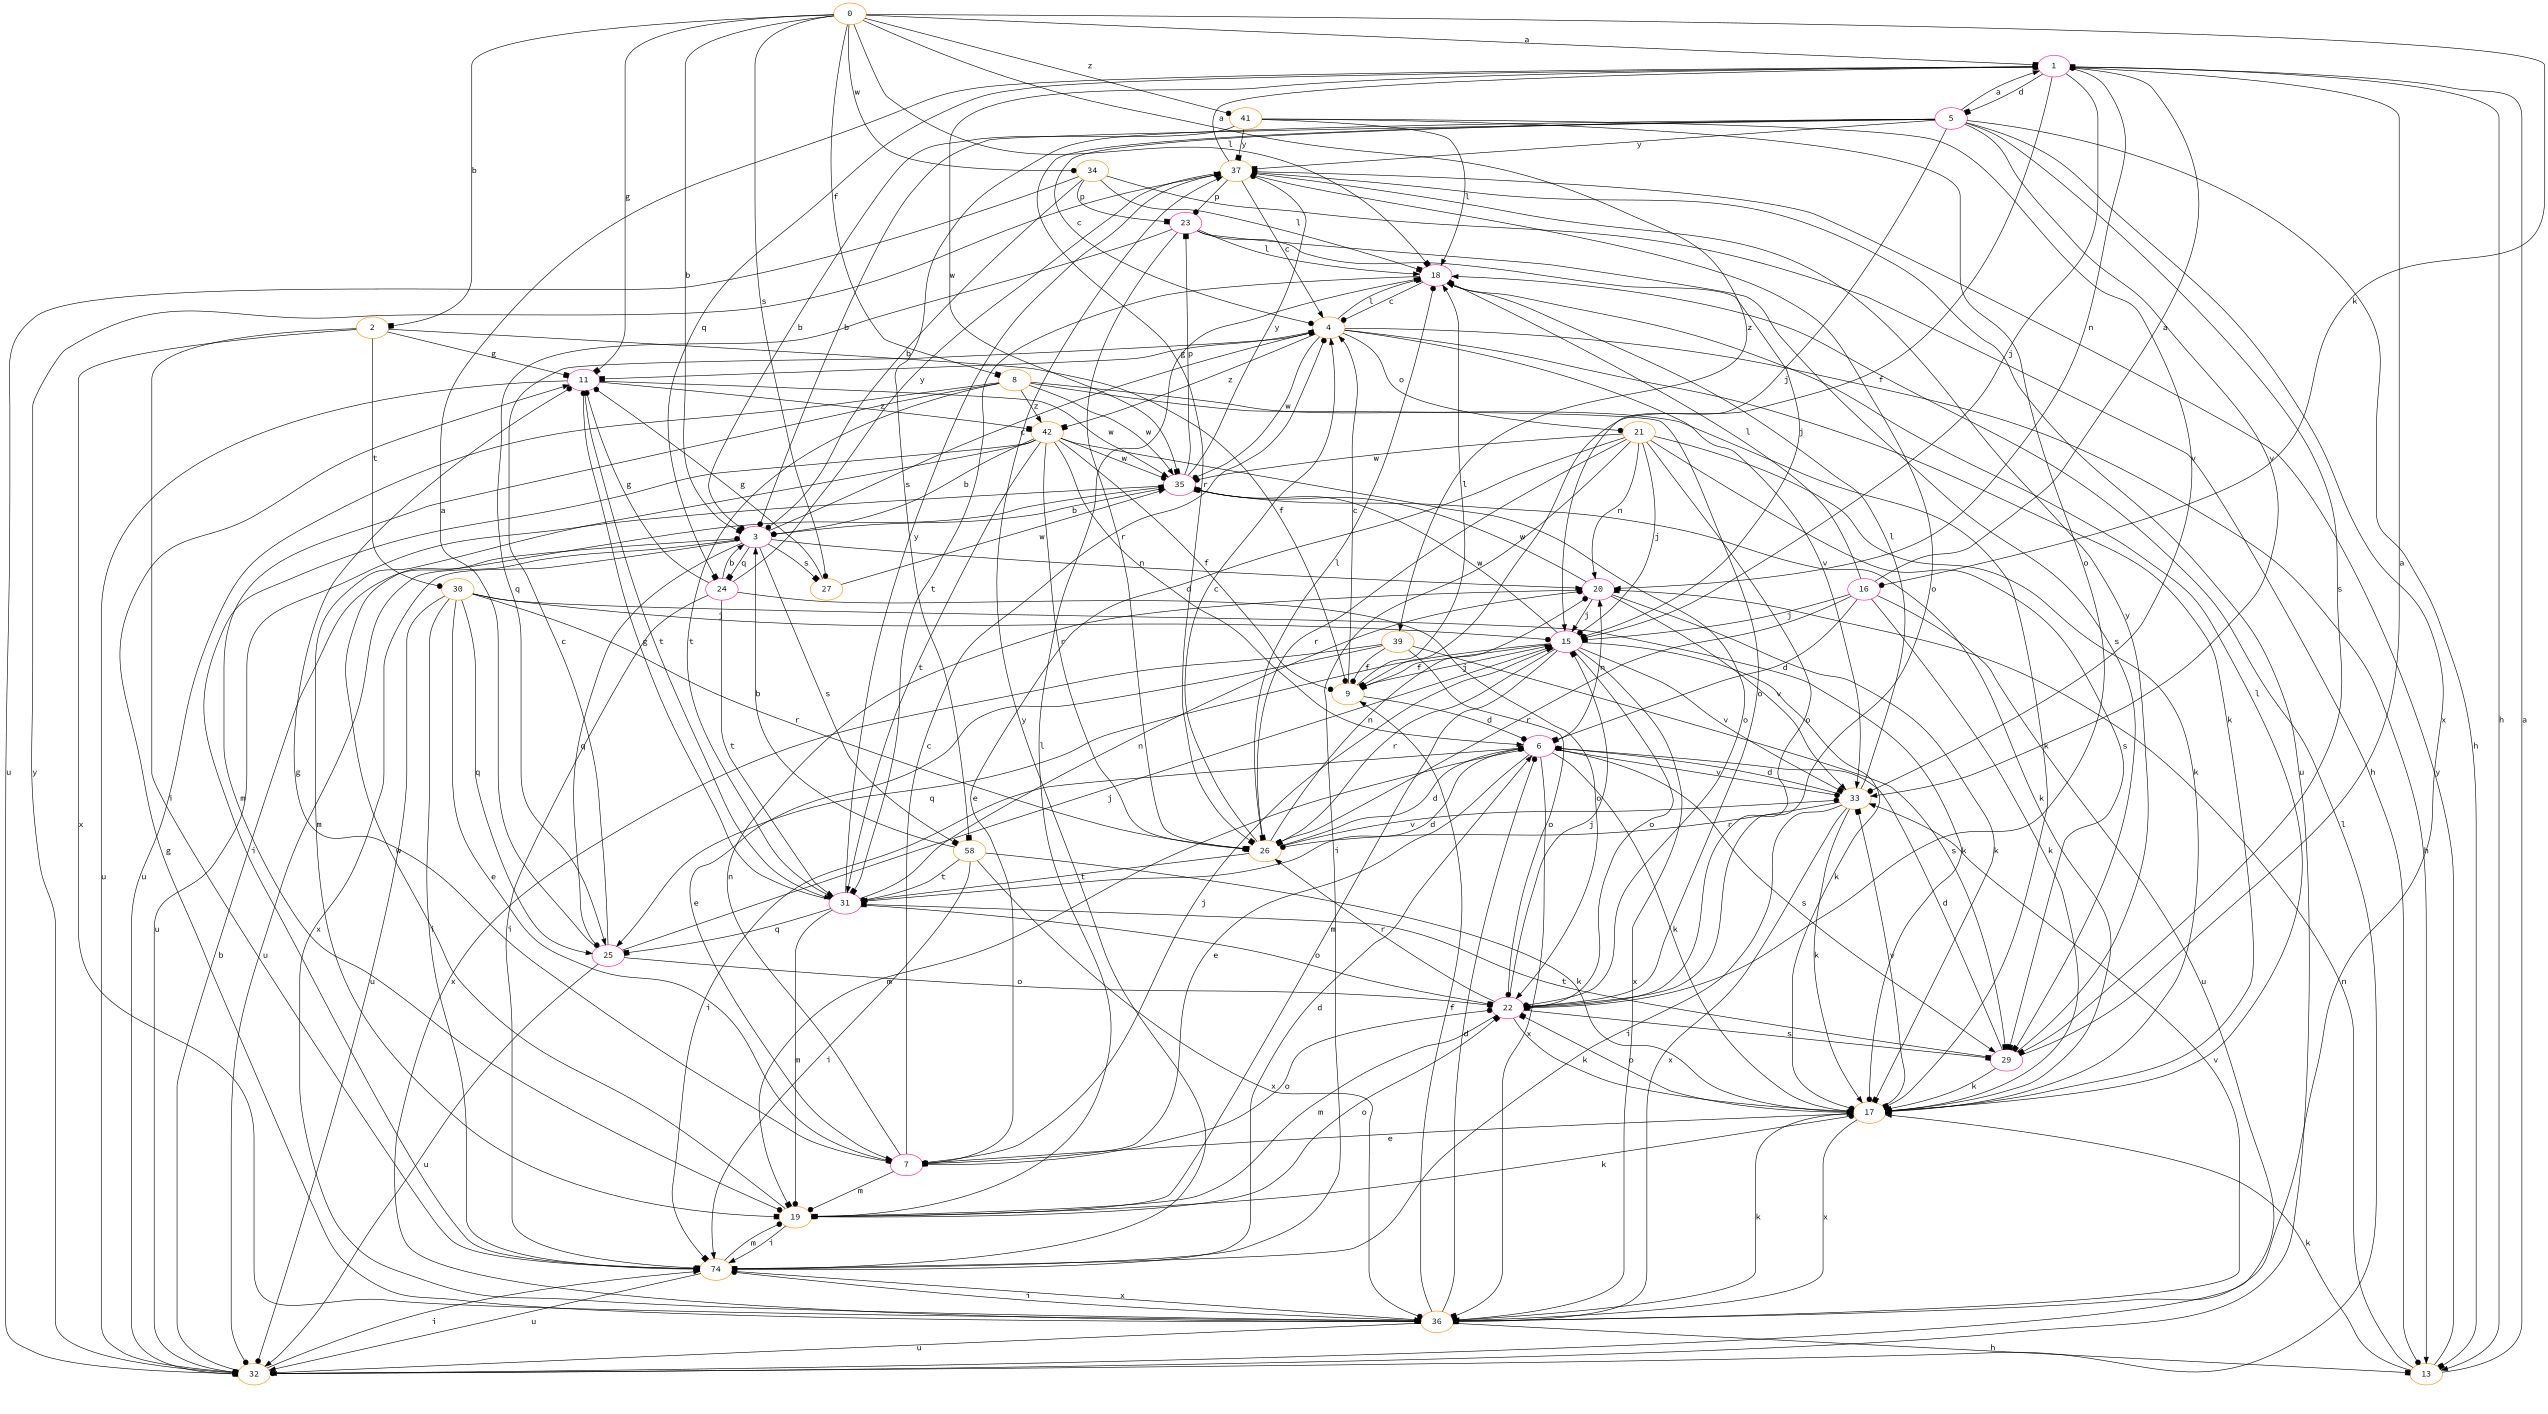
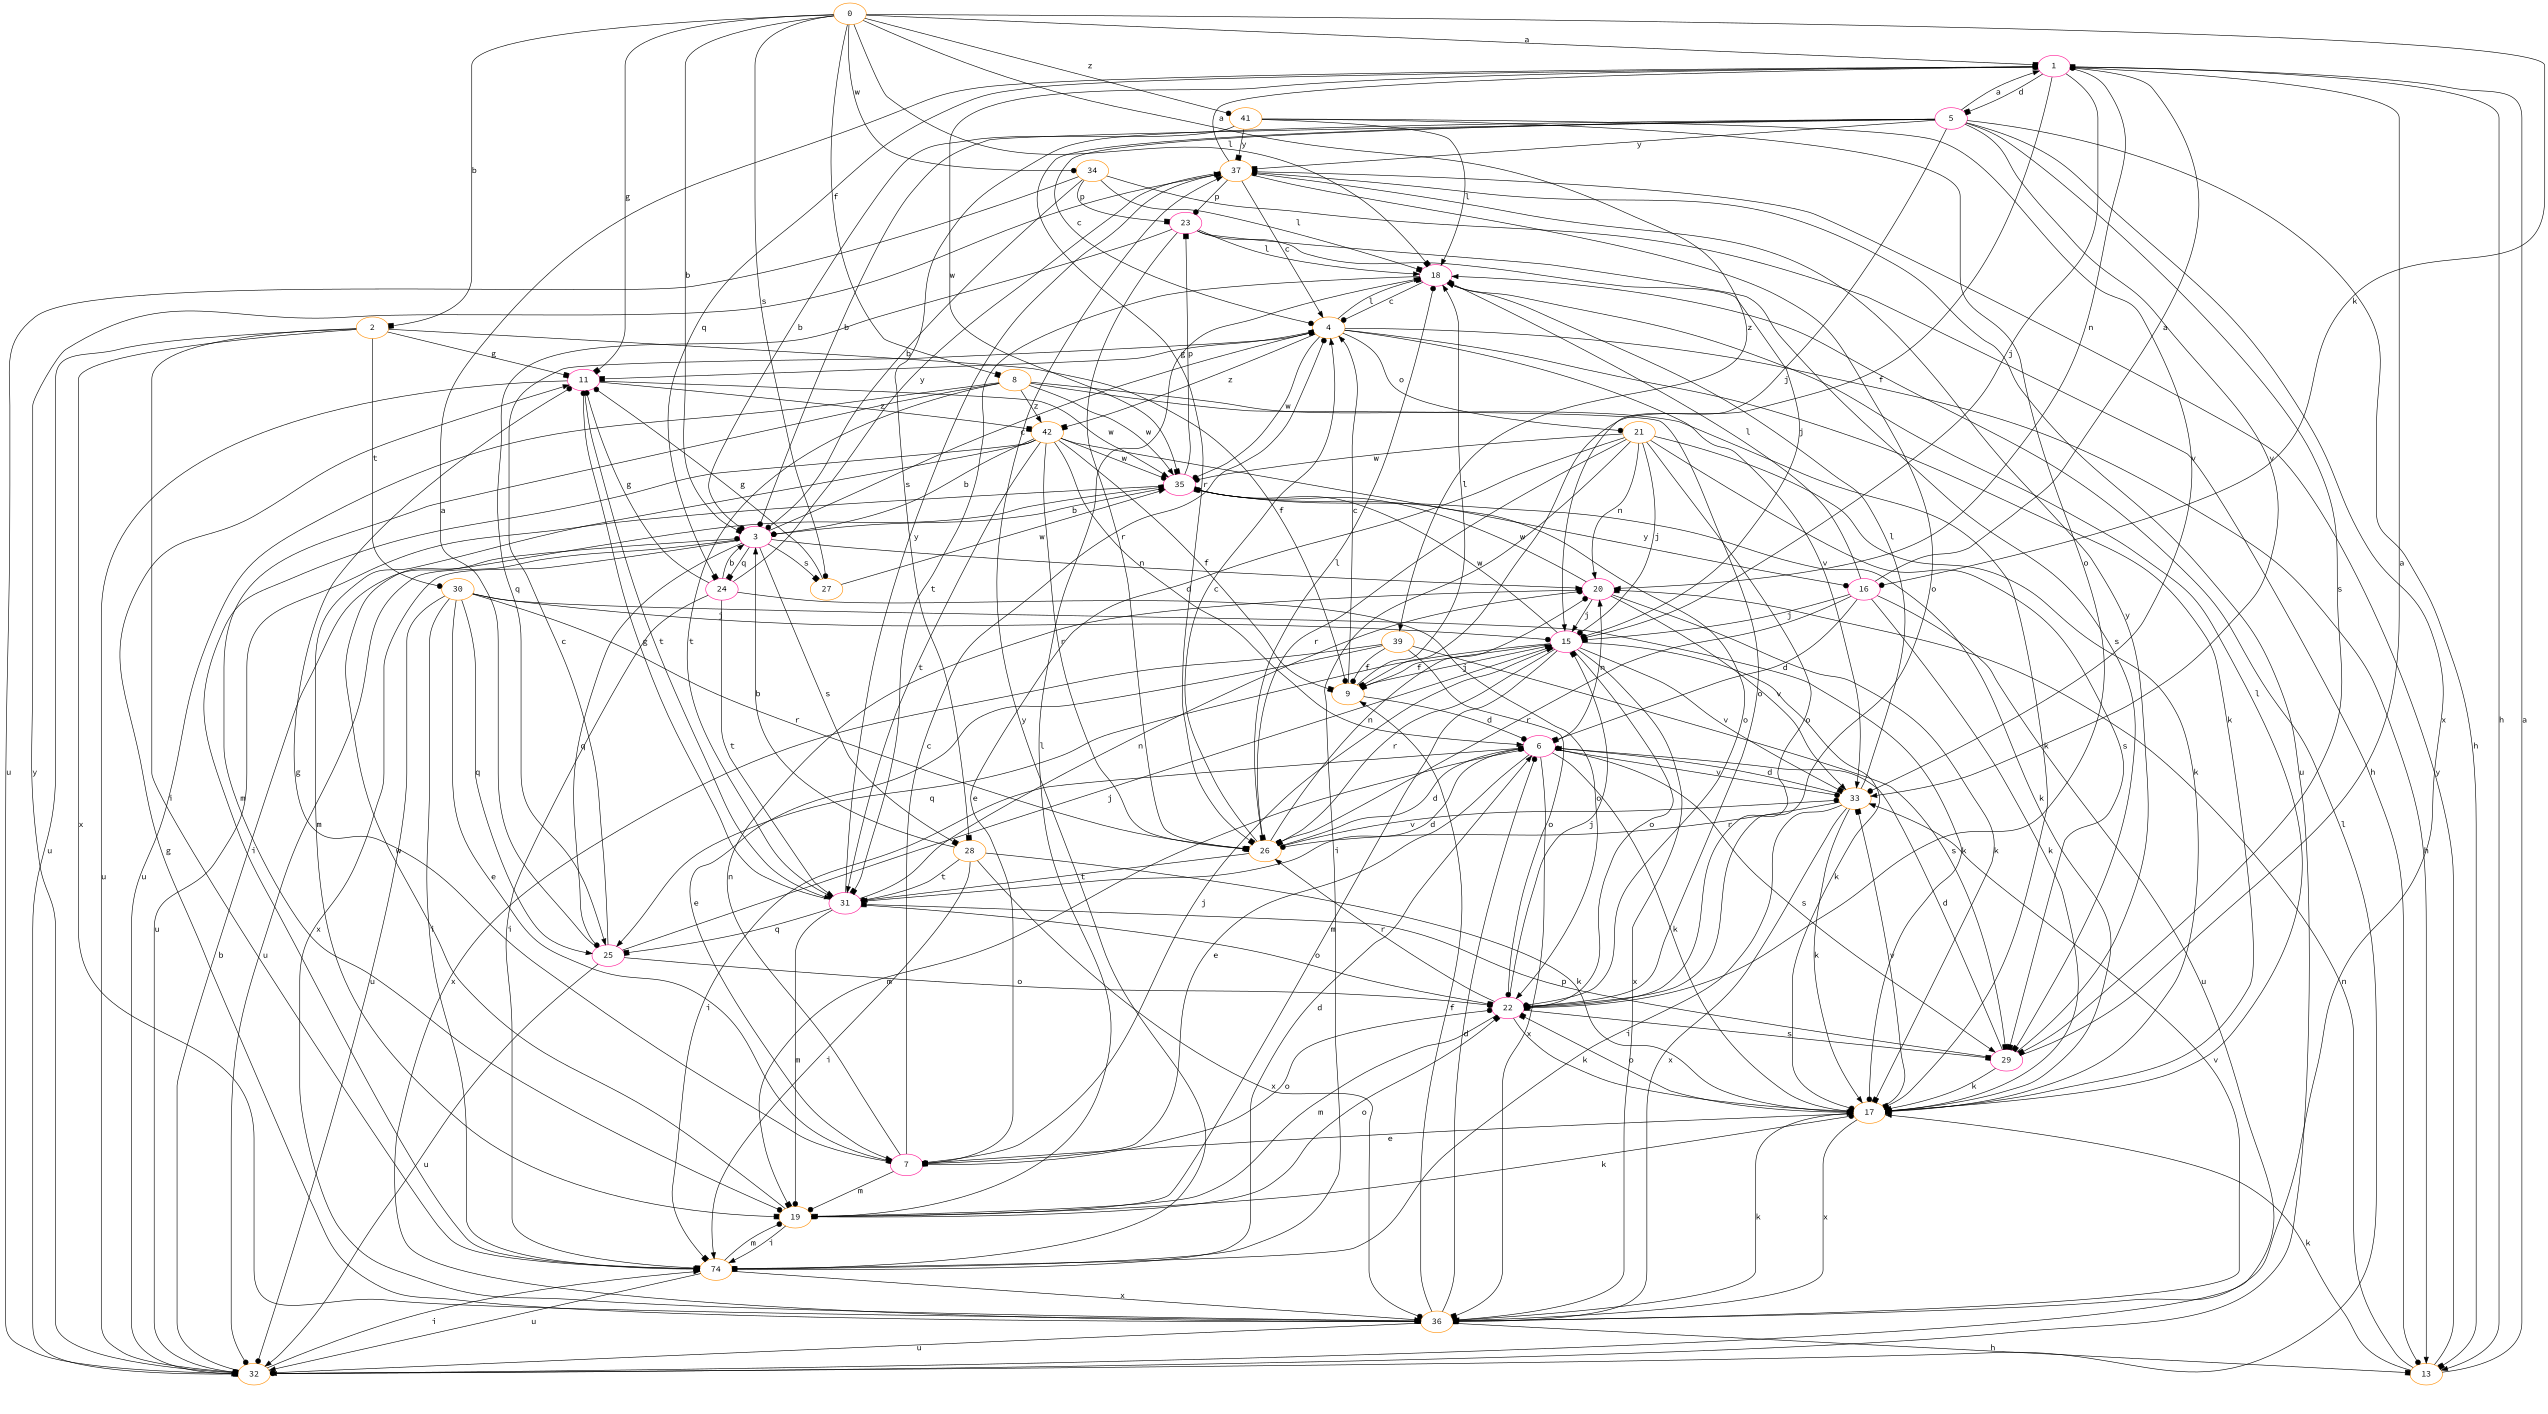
edge "35" -> "37": now "35" -> "16"
edge "42" -> "9": arrowhead dot -> box
edge "2" -> "32": added, label "u"
node "58": label "58" -> "28"
edge "29" -> "31": label "t" -> "p"
edge "36" -> "74": removed, label "i"
